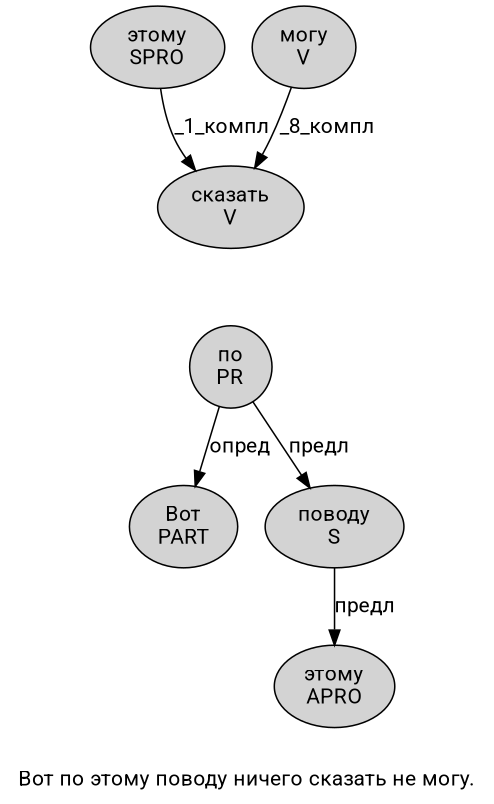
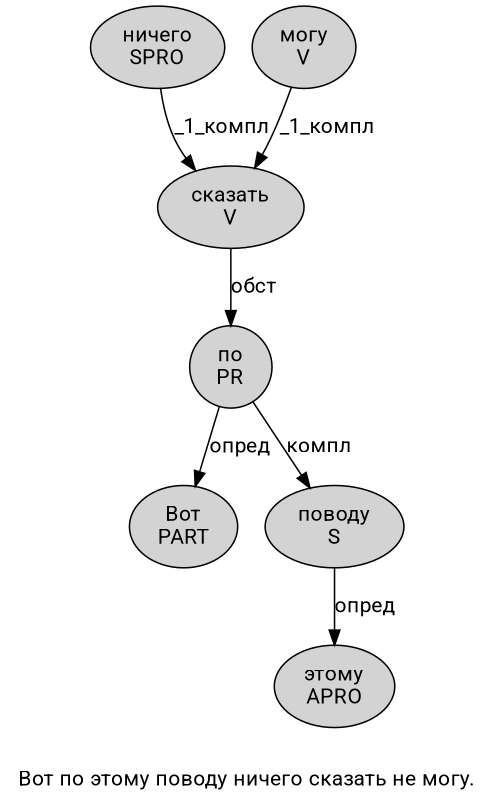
node "этому SPRO": label "этому SPRO" -> "ничего SPRO"
edge "могу V" -> "сказать V": label "_8_компл" -> "_1_компл"
edge "сказать V" -> "по PR": added, label "обст"
edge "по PR" -> "поводу S": label "предл" -> "компл"
edge "поводу S" -> "этому APRO": label "предл" -> "опред"
